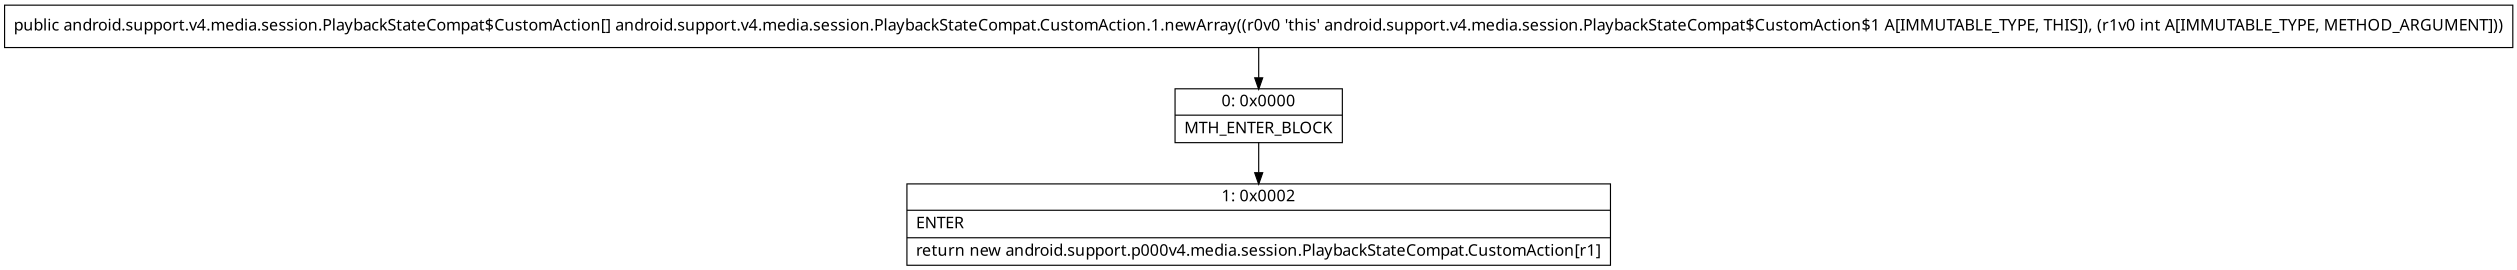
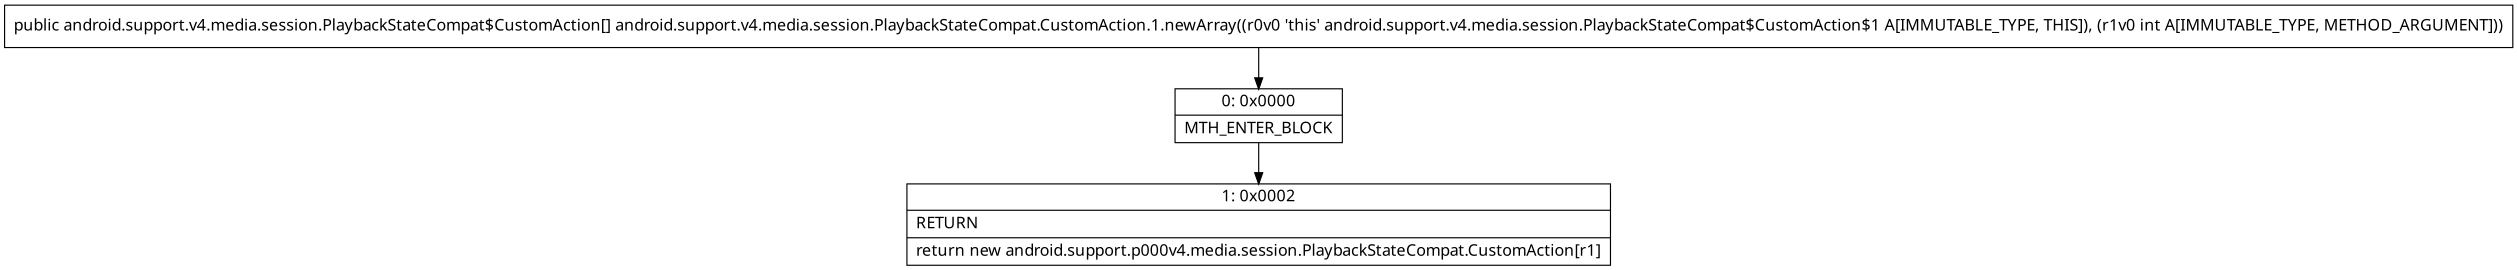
node "1: 0x0002": text "ENTER" -> "RETURN"
